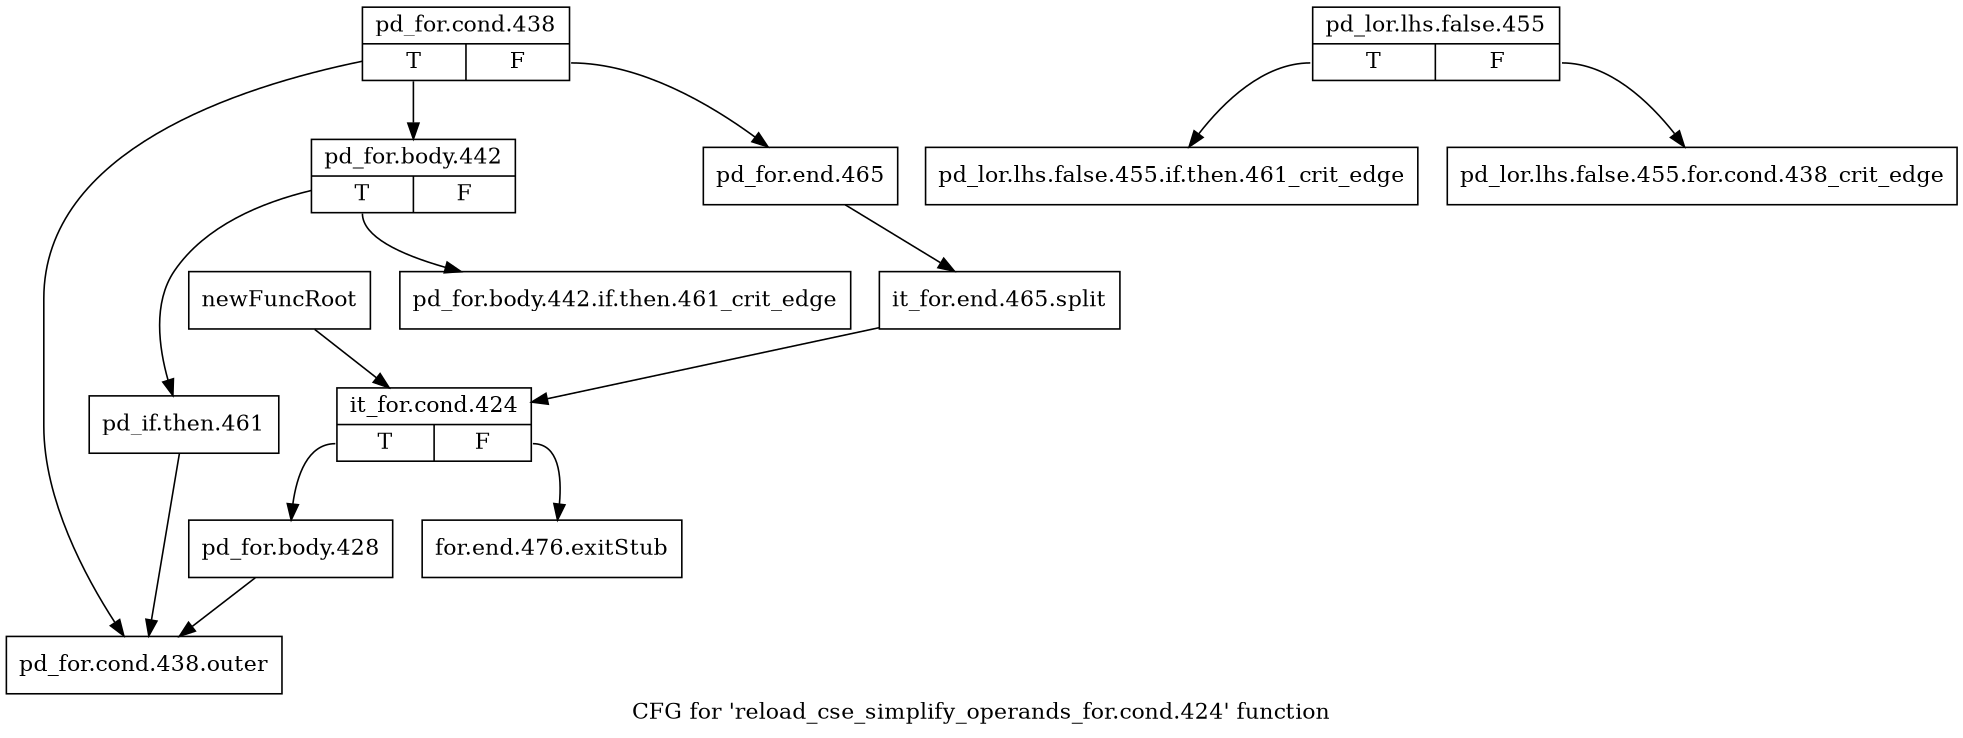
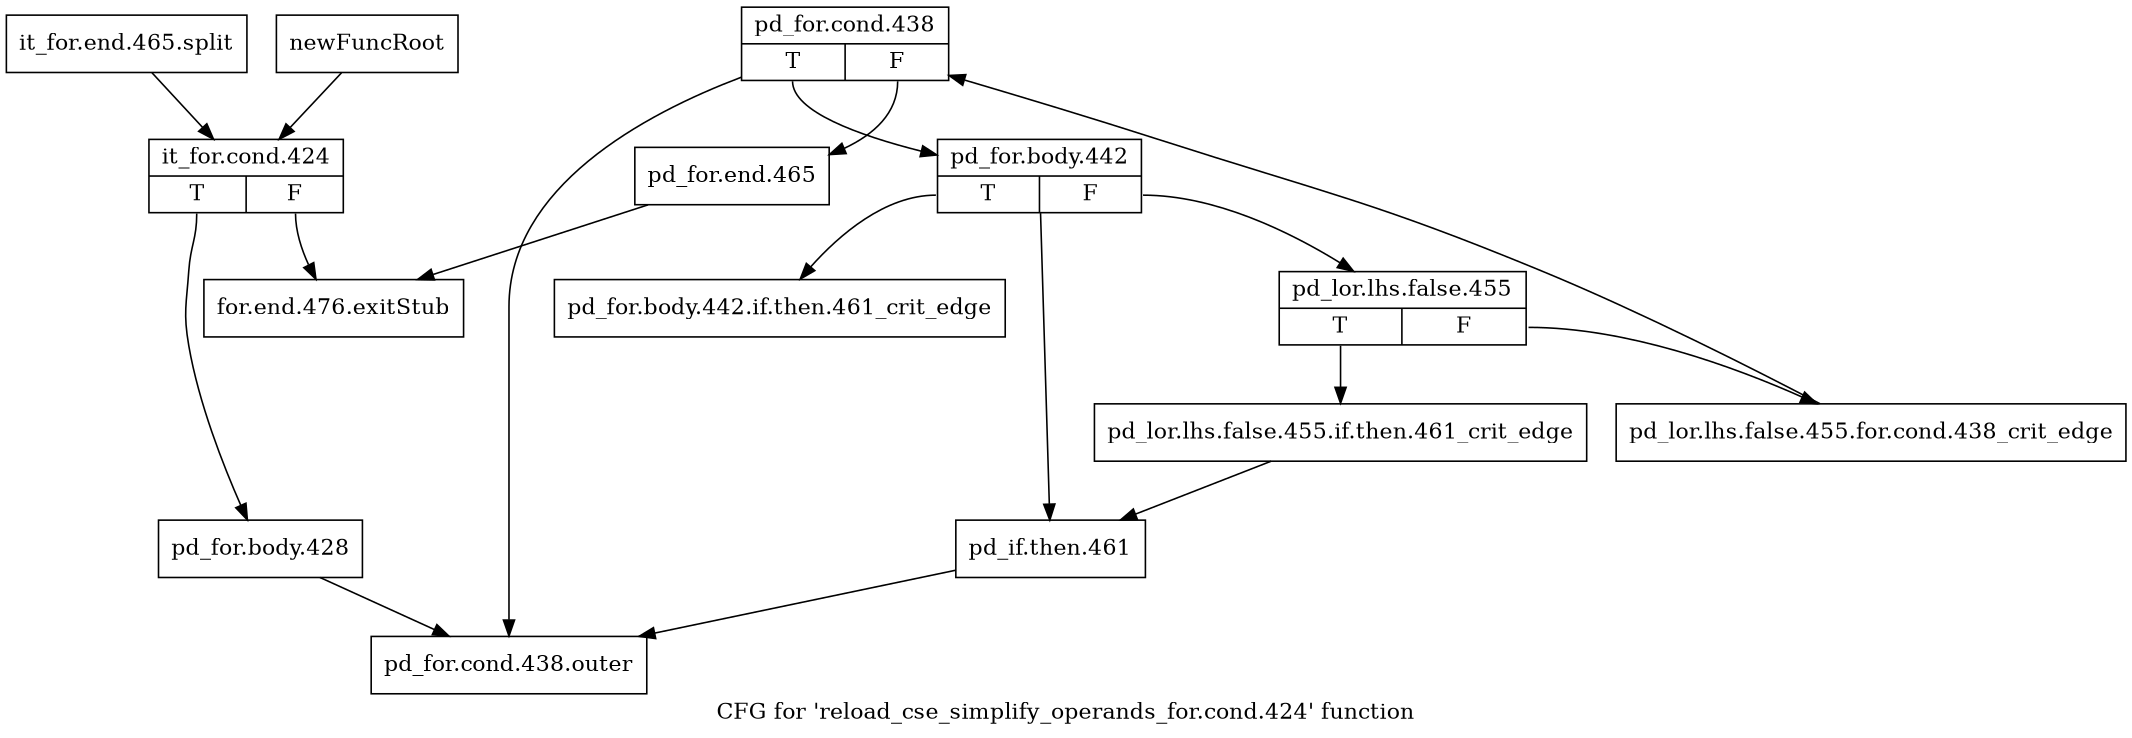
edge "pd_for.body.442" -> "pd_lor.lhs.false.455": added
edge "pd_lor.lhs.false.455.for.cond.438_crit_edge" -> "pd_for.cond.438": added
edge "pd_for.end.465" -> "it_for.end.465.split": now "pd_for.end.465" -> "for.end.476.exitStub"
edge "pd_lor.lhs.false.455.if.then.461_crit_edge" -> "pd_if.then.461": added
